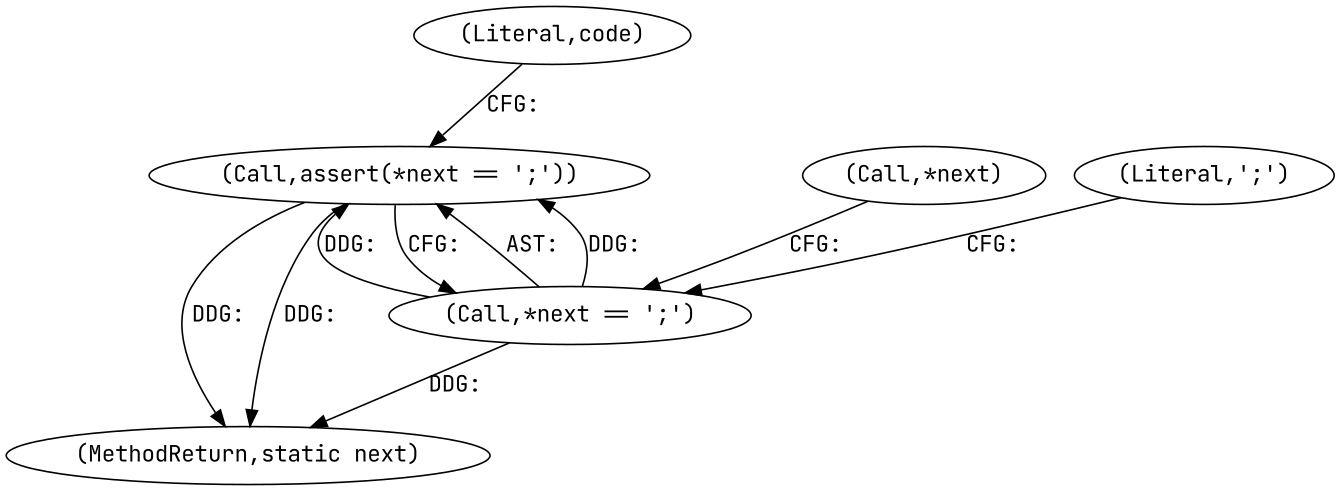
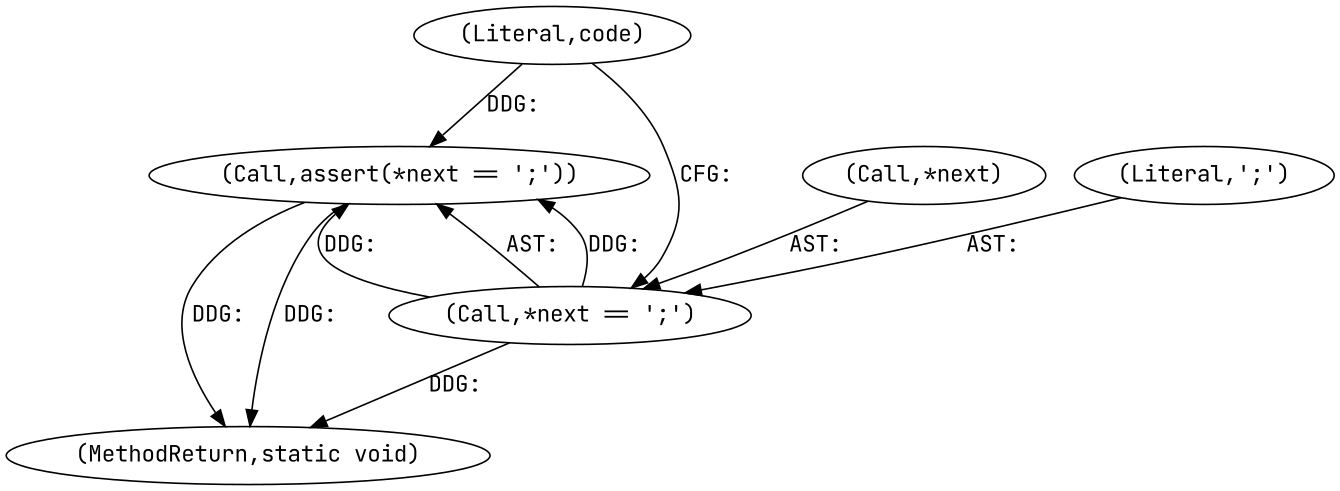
edge "(Literal,code)" -> "(Call,assert(*next == ';'))": label "CFG: " -> "DDG: "
edge "(Call,*next)" -> "(Call,*next == ';')": label "CFG: " -> "AST: "
edge "(Literal,';')" -> "(Call,*next == ';')": label "CFG: " -> "AST: "
edge "(Call,assert(*next == ';'))" -> "(Call,*next == ';')": now "(Literal,code)" -> "(Call,*next == ';')"
node "(MethodReturn,static next)": label "(MethodReturn,static next)" -> "(MethodReturn,static void)"
